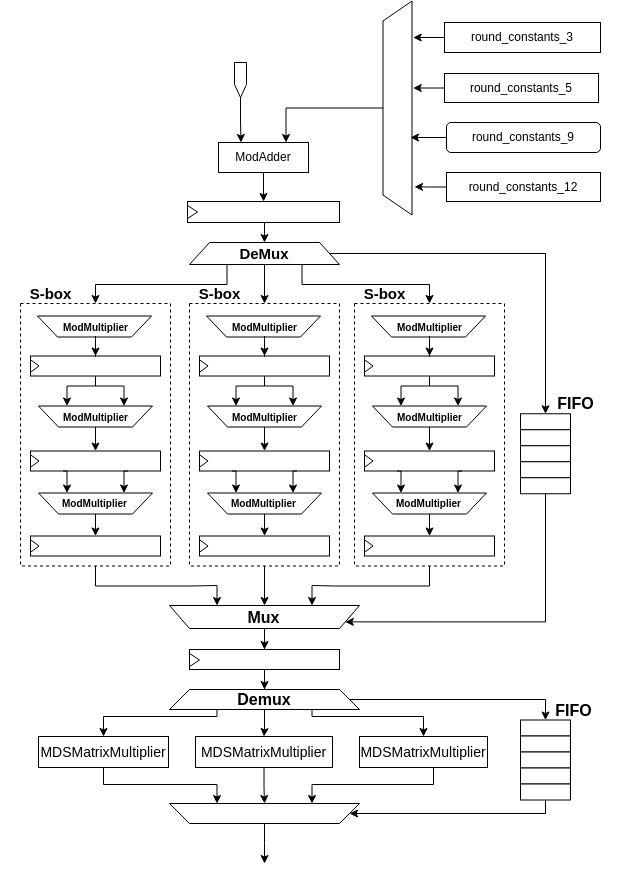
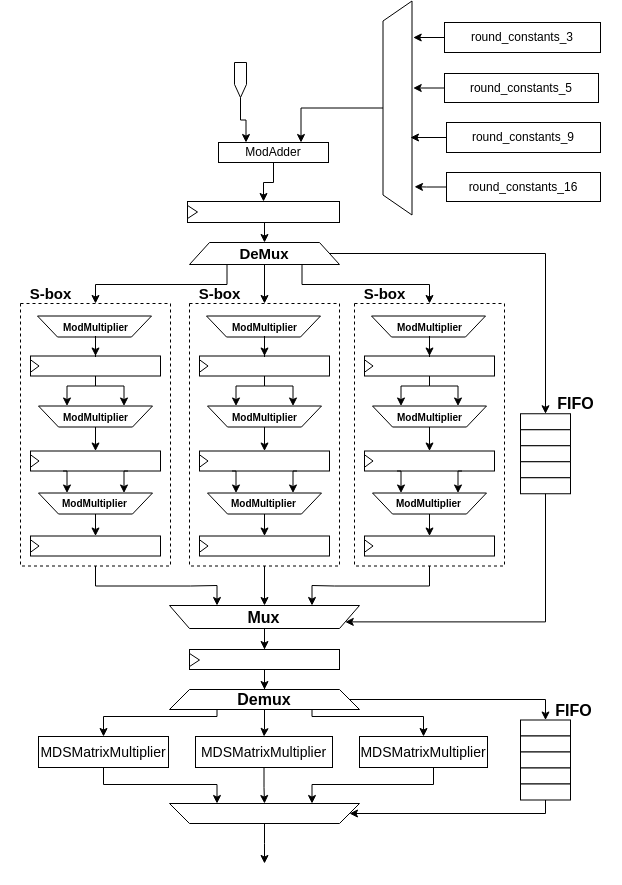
node "round_constants_9": shape rounded rectangle -> rectangle
node "ModAdder": size 90x30 -> 110x20
node "round_constants_12": label "round_constants_12" -> "round_constants_16"
